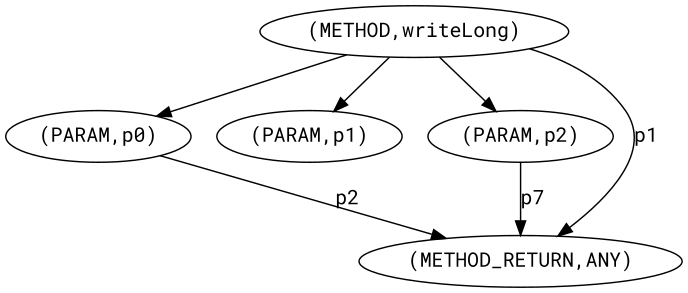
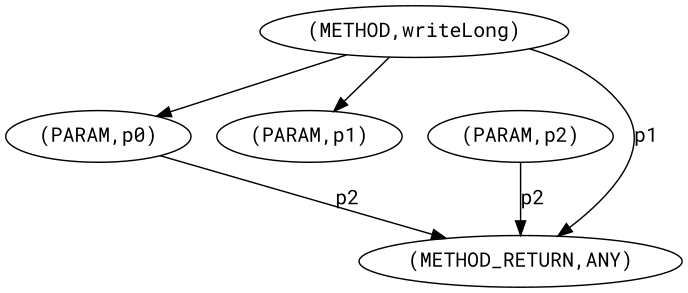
edge "(METHOD,writeLong)" -> "(PARAM,p2)": removed
edge "(PARAM,p2)" -> "(METHOD_RETURN,ANY)": label "p7" -> "p2"
